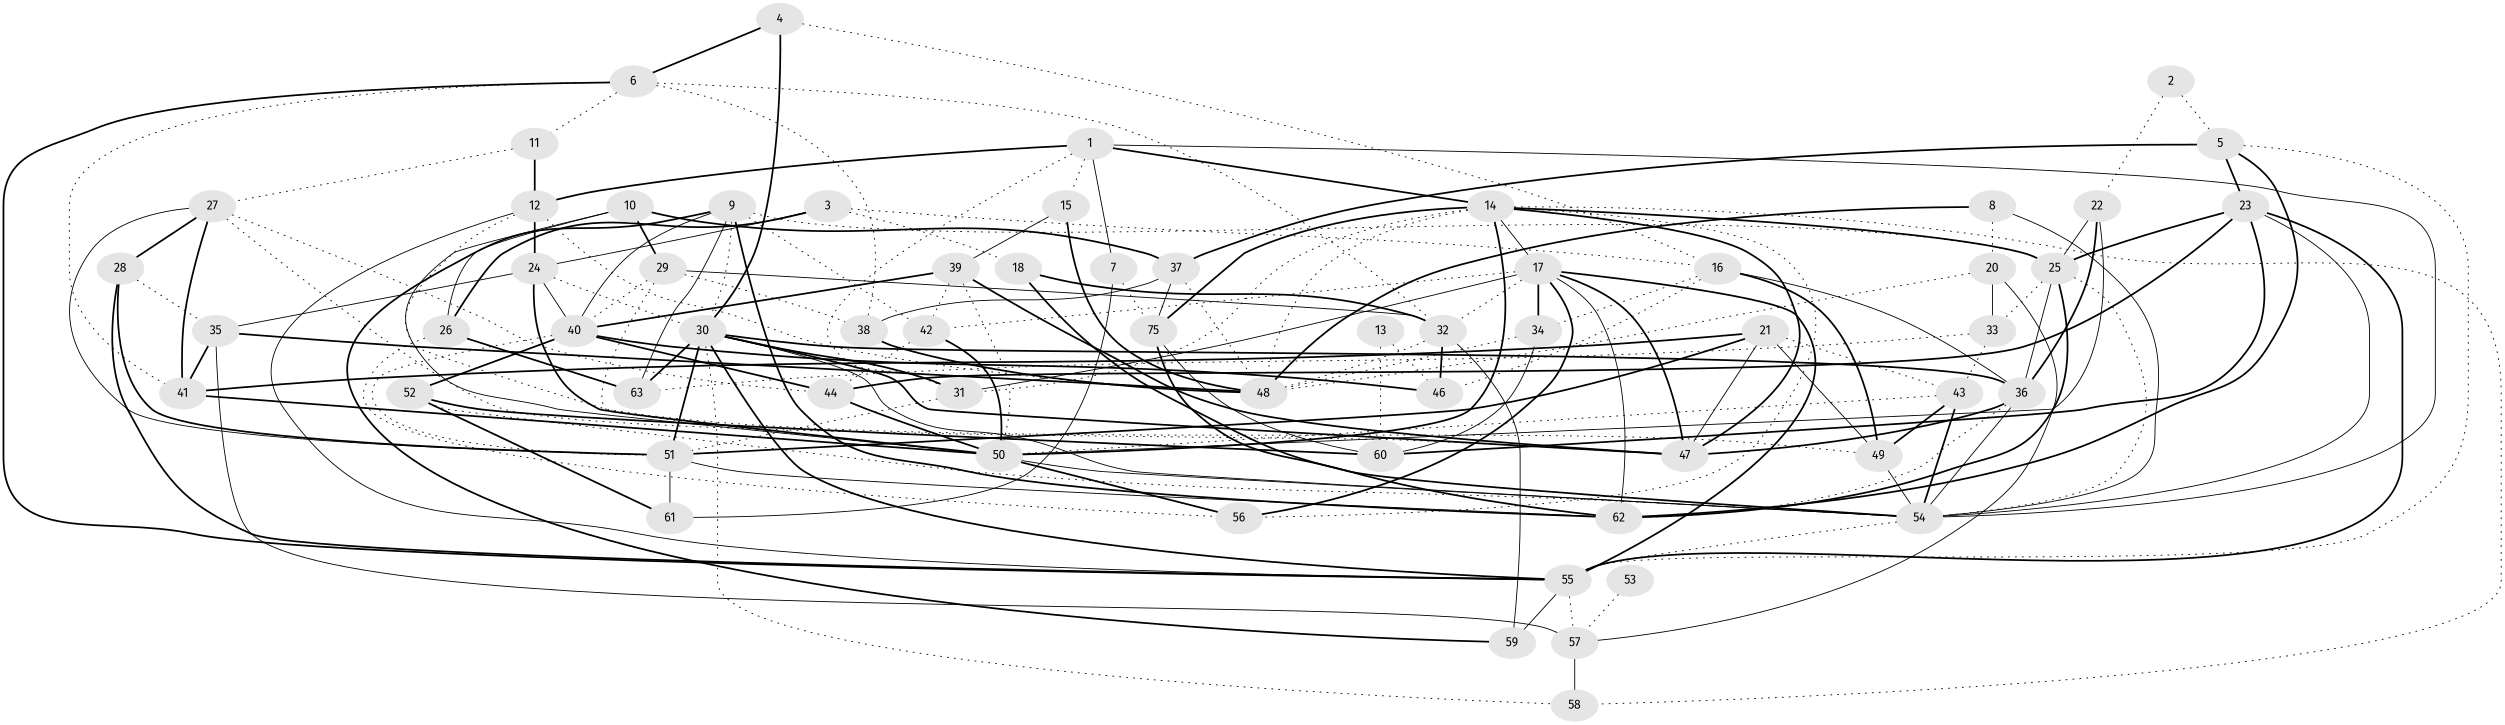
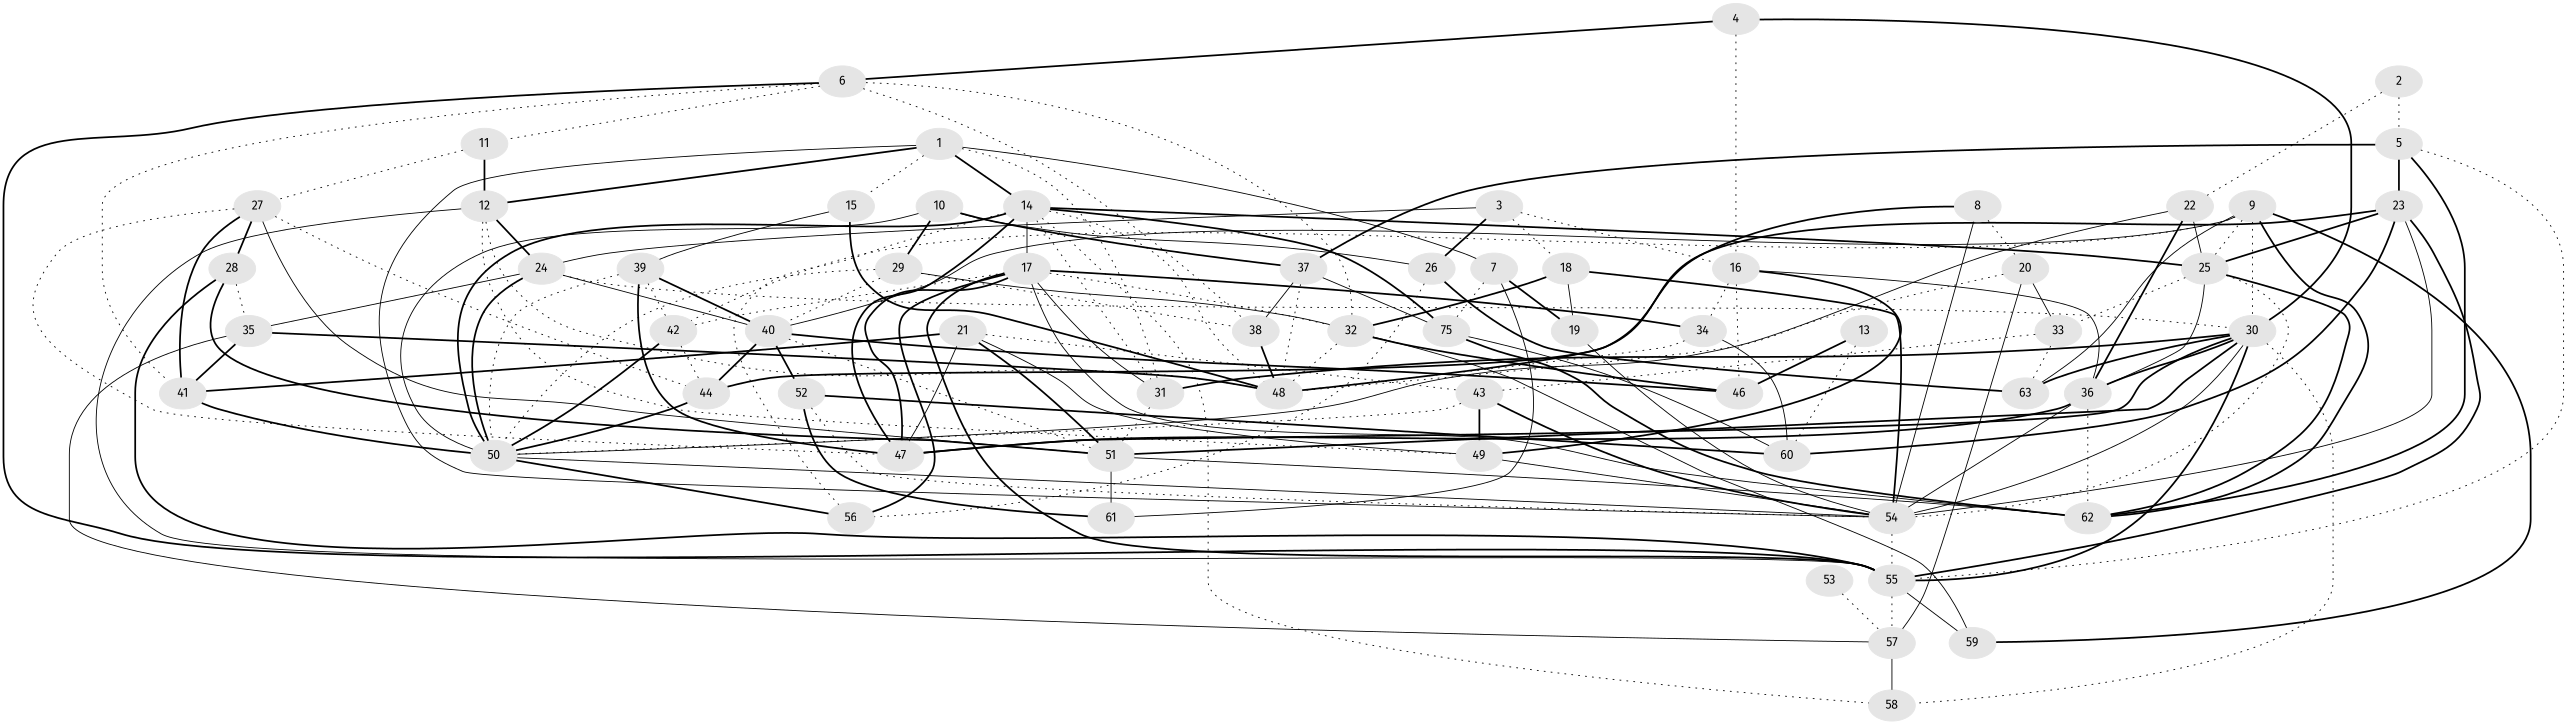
node "19": added
edge "13" -- "46": style dotted -> bold
